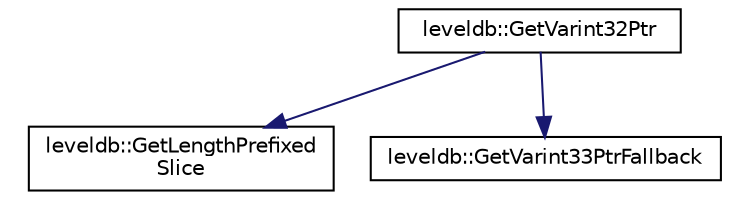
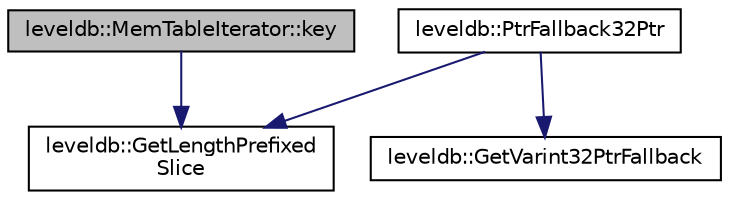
node "leveldb::MemTableIterator::key": added
node "leveldb::GetVarint32Ptr": label "leveldb::GetVarint32Ptr" -> "leveldb::PtrFallback32Ptr"
node "leveldb::GetVarint33PtrFallback": label "leveldb::GetVarint33PtrFallback" -> "leveldb::GetVarint32PtrFallback"
